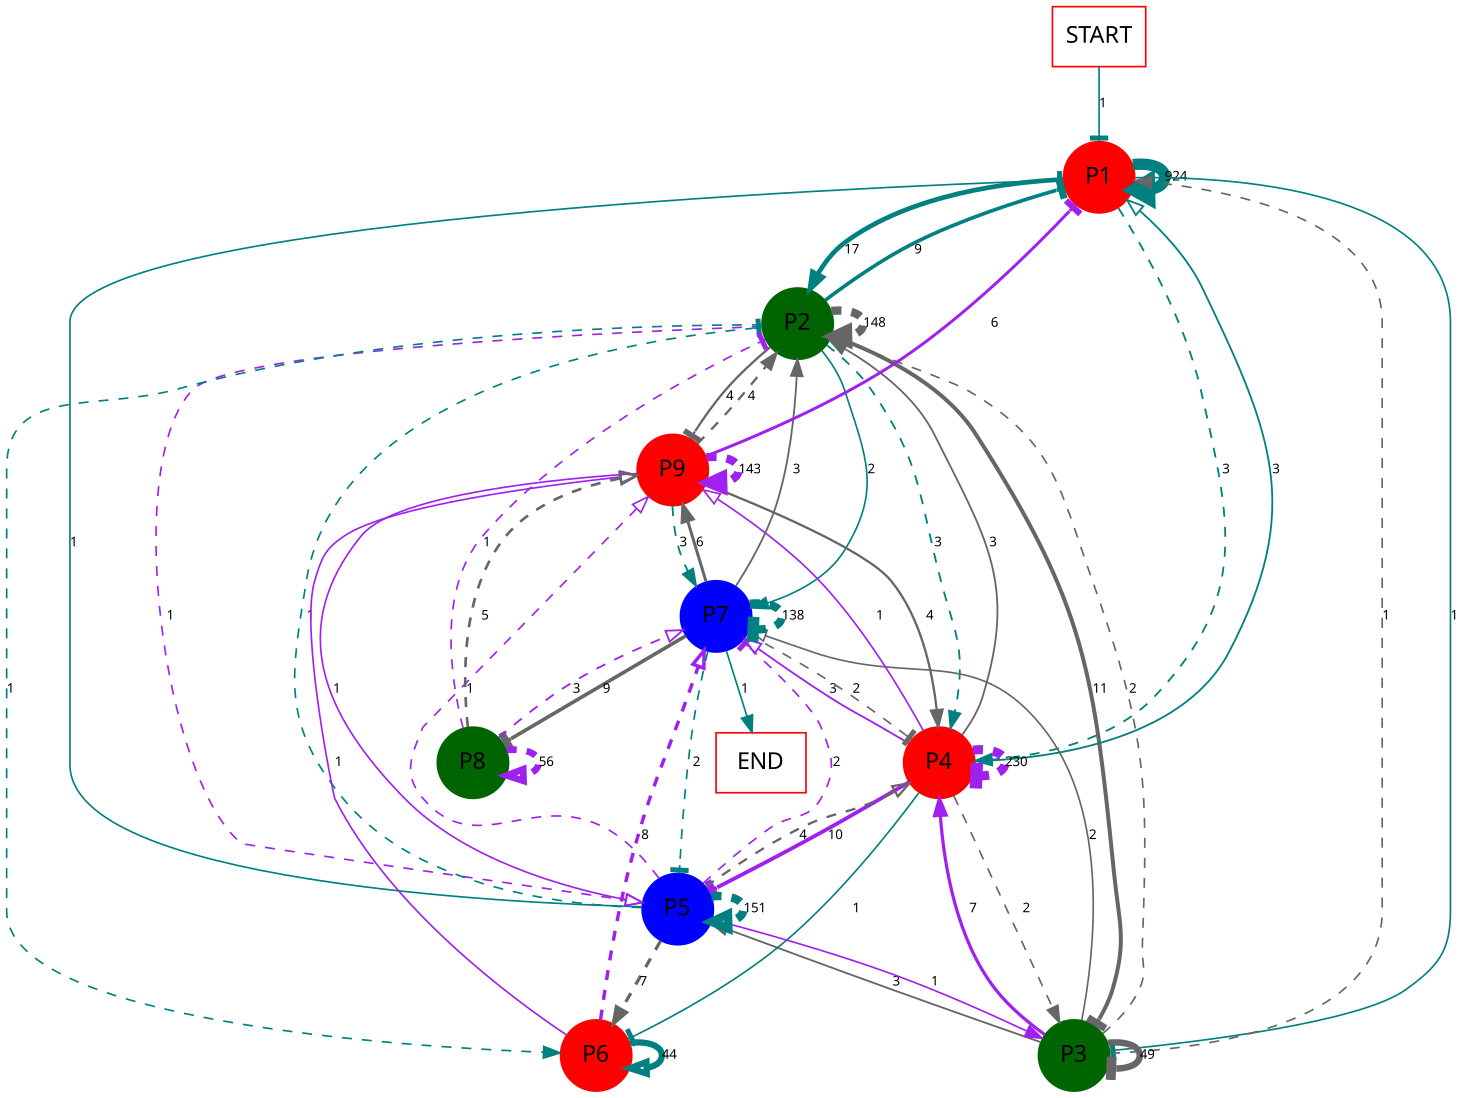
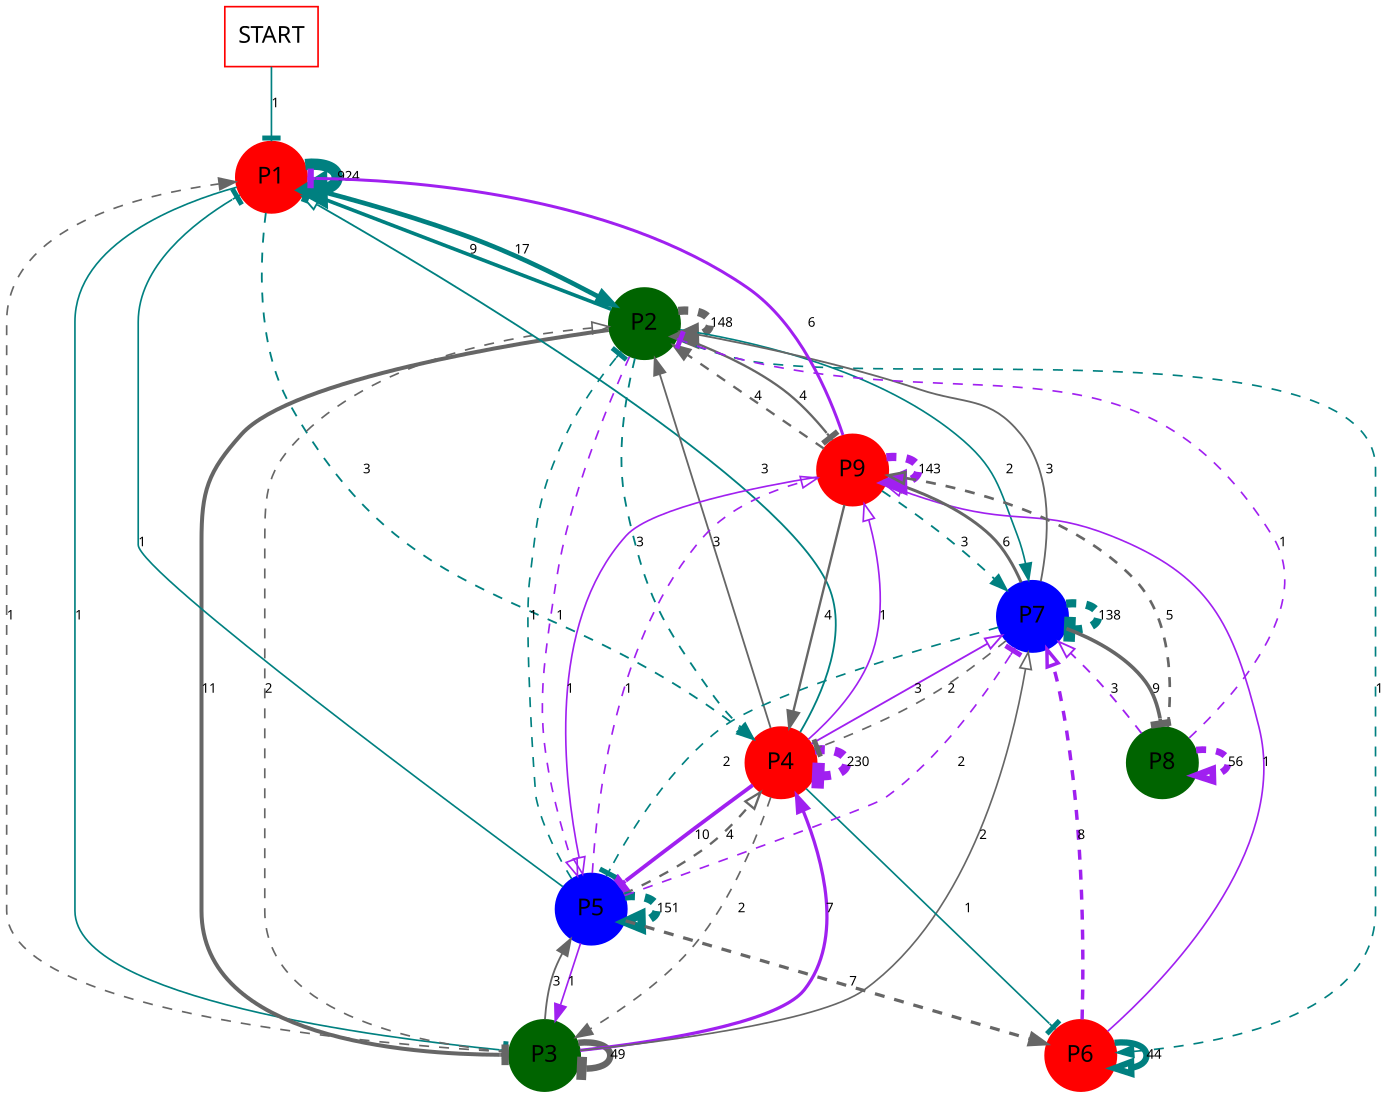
node "END": removed
